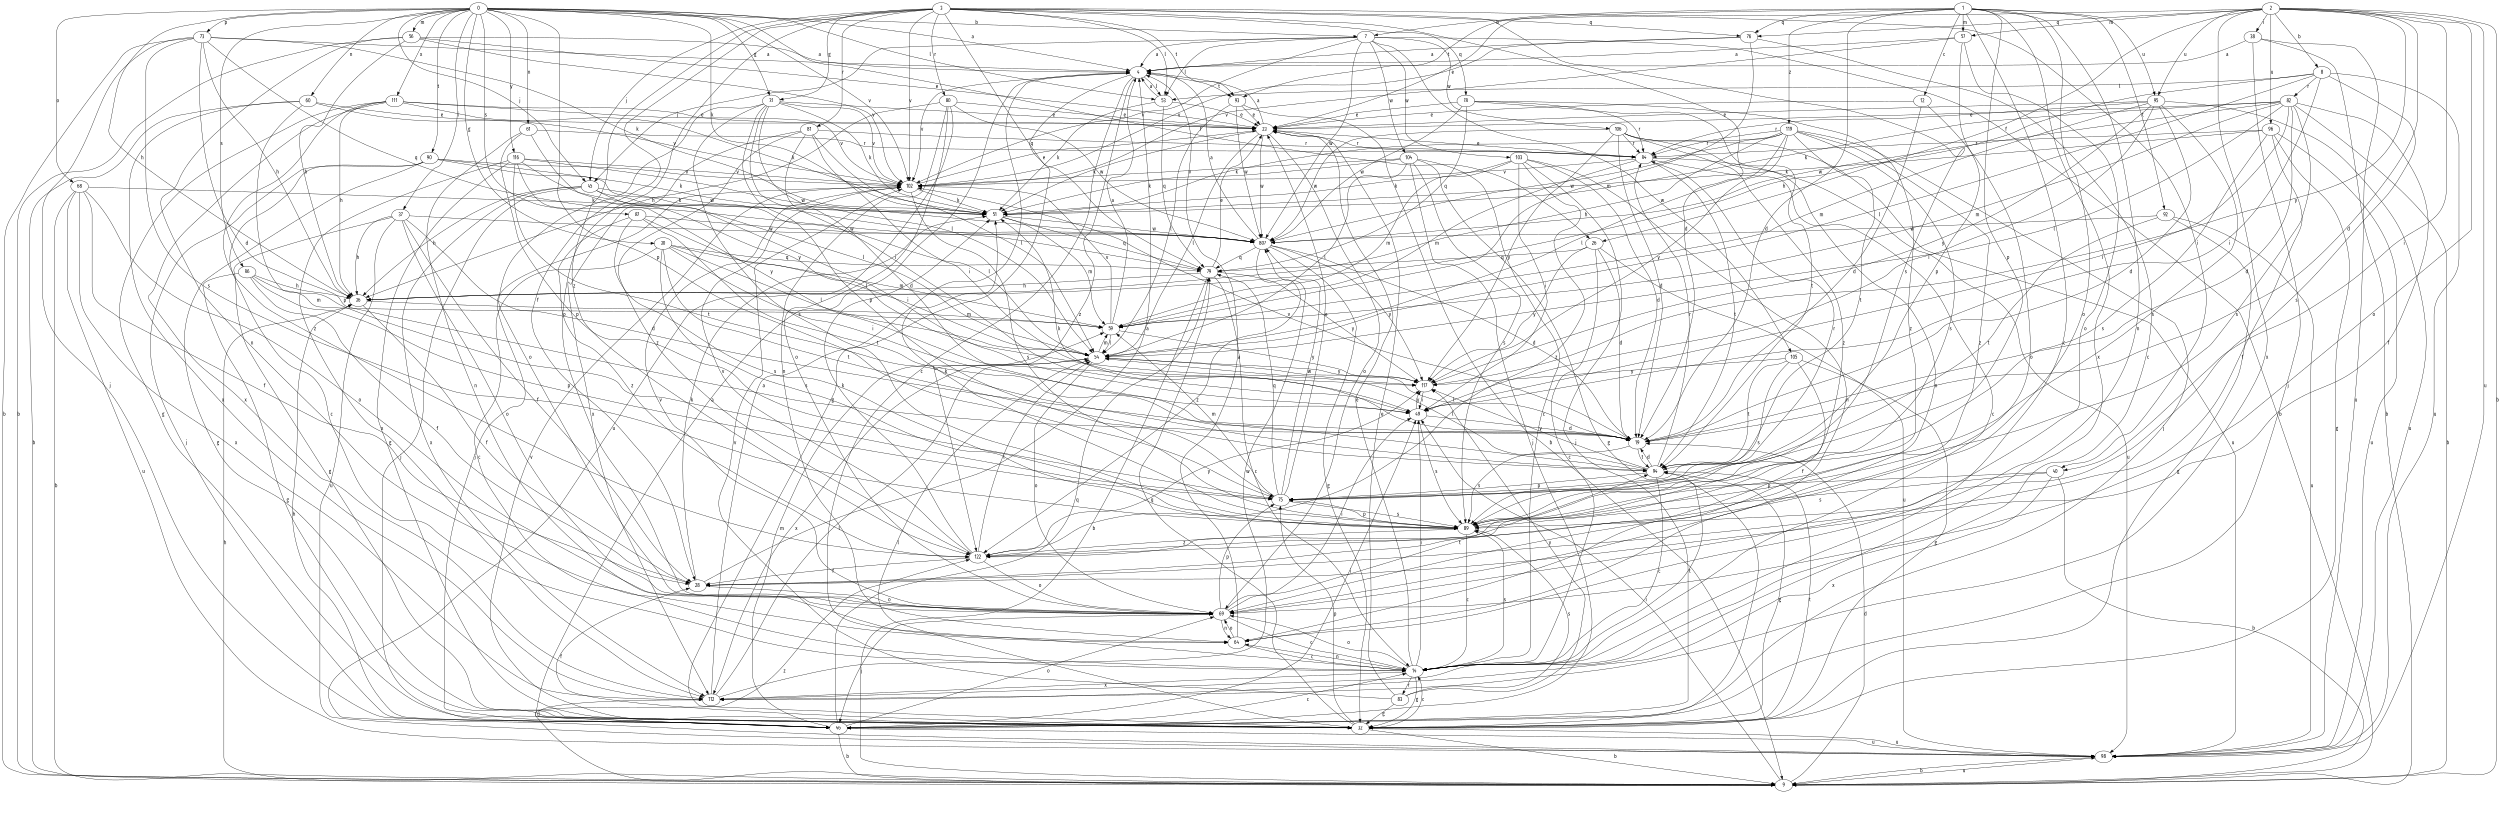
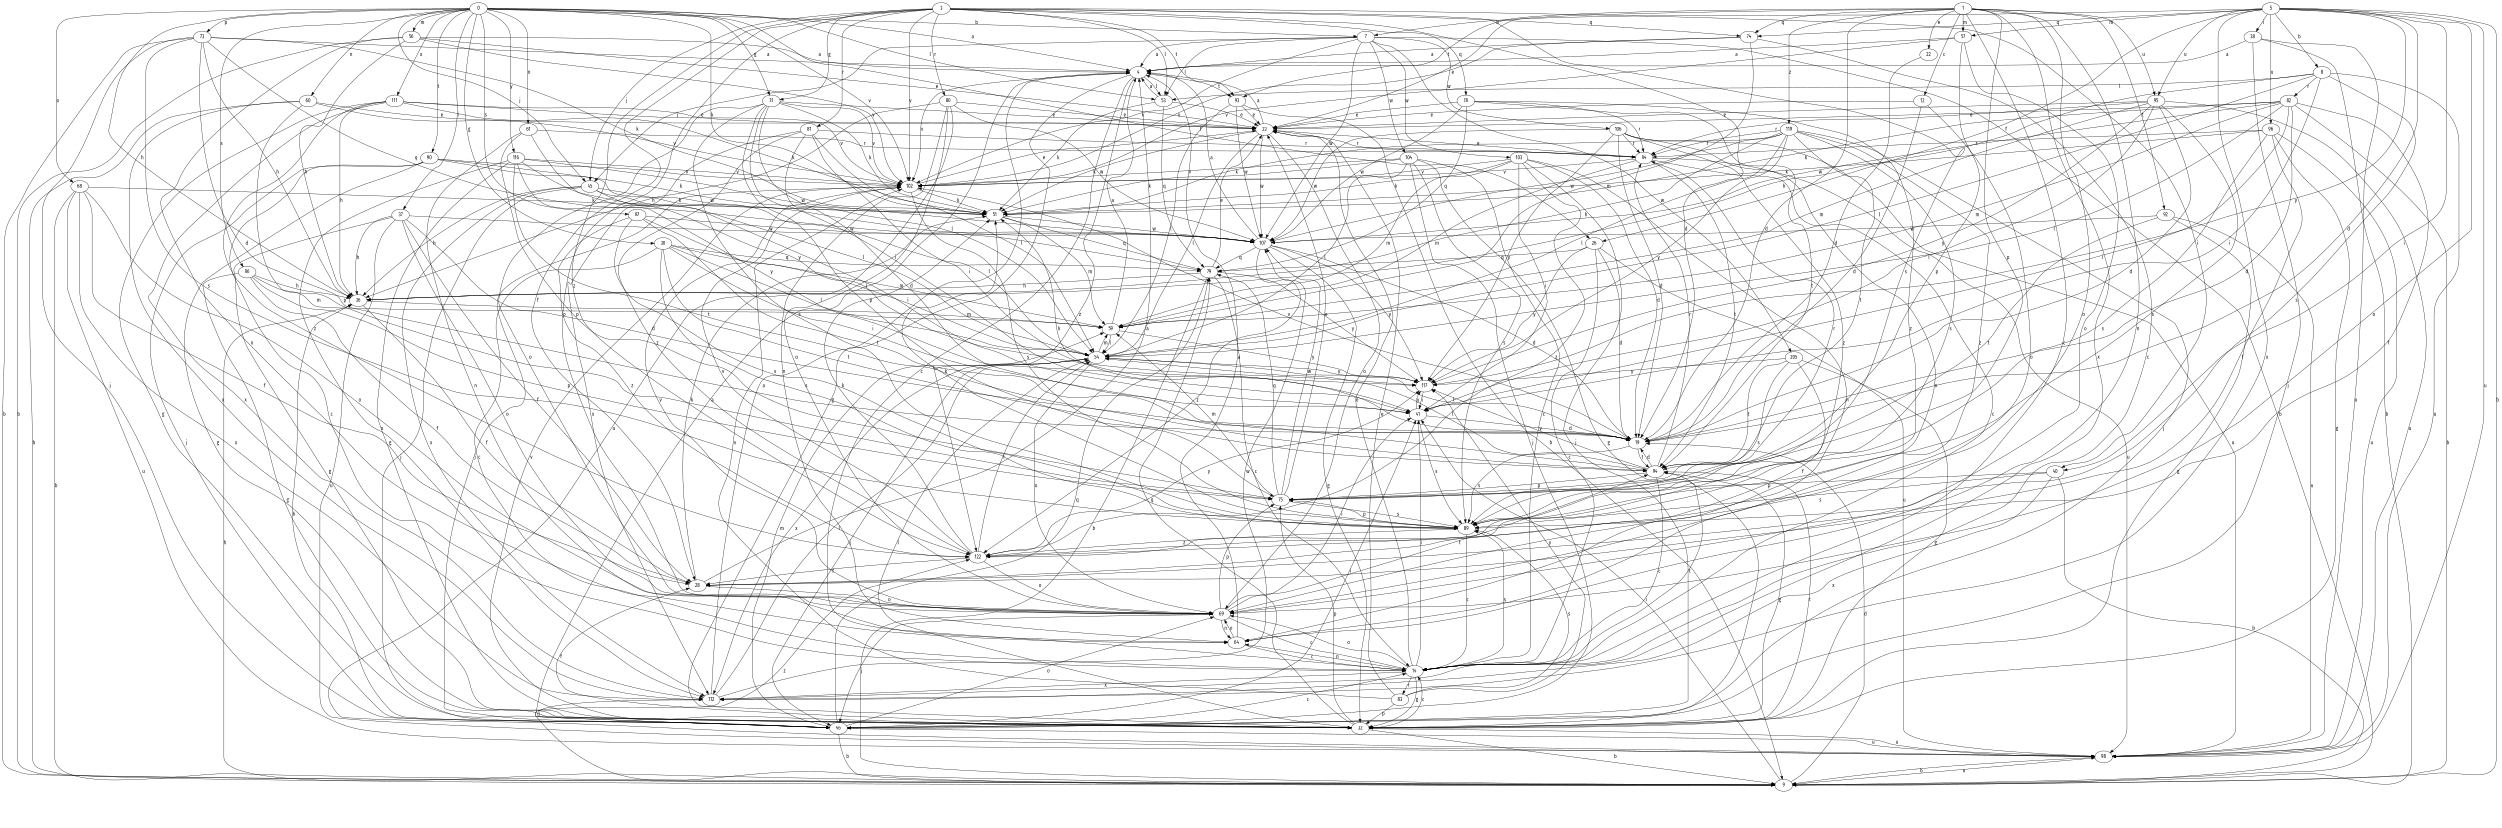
node "2": label "2" -> "5"
node "76": label "76" -> "74"
node "22": added
edge "3" -> "79": removed, label "q"
edge "59" -> "102": now "103" -> "102"
node "807": label "807" -> "107"
edge "0" -> "75": removed, label "p"
node "105": label "105" -> "205"
node "49": label "49" -> "41"
edge "82" -> "89": removed, label "s"
edge "54" -> "46": added, label "j"
edge "83" -> "32": label "g" -> "p"
